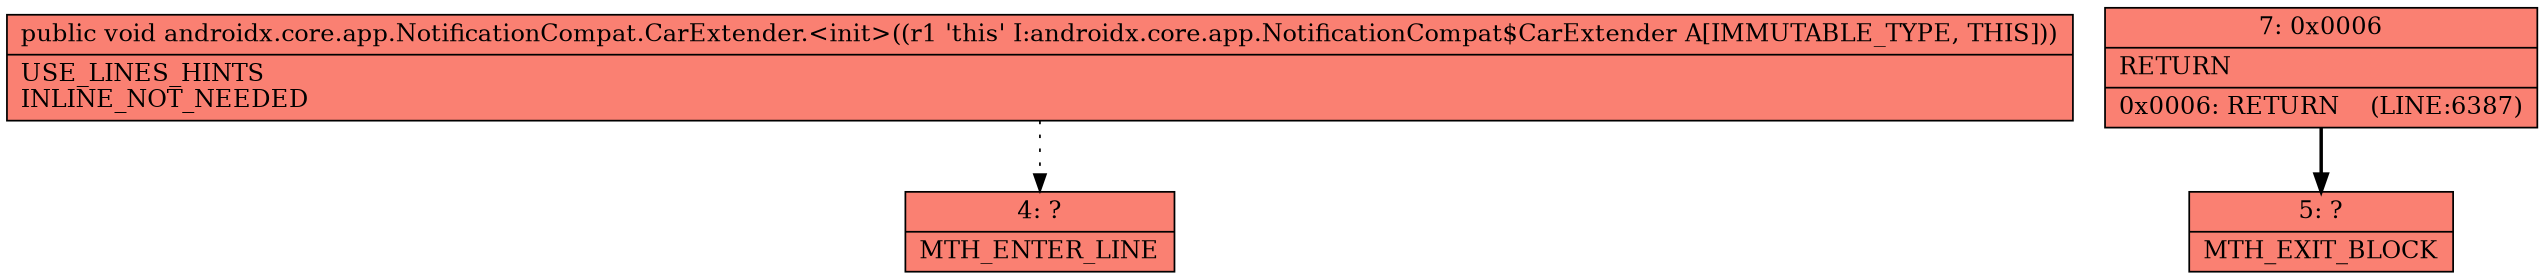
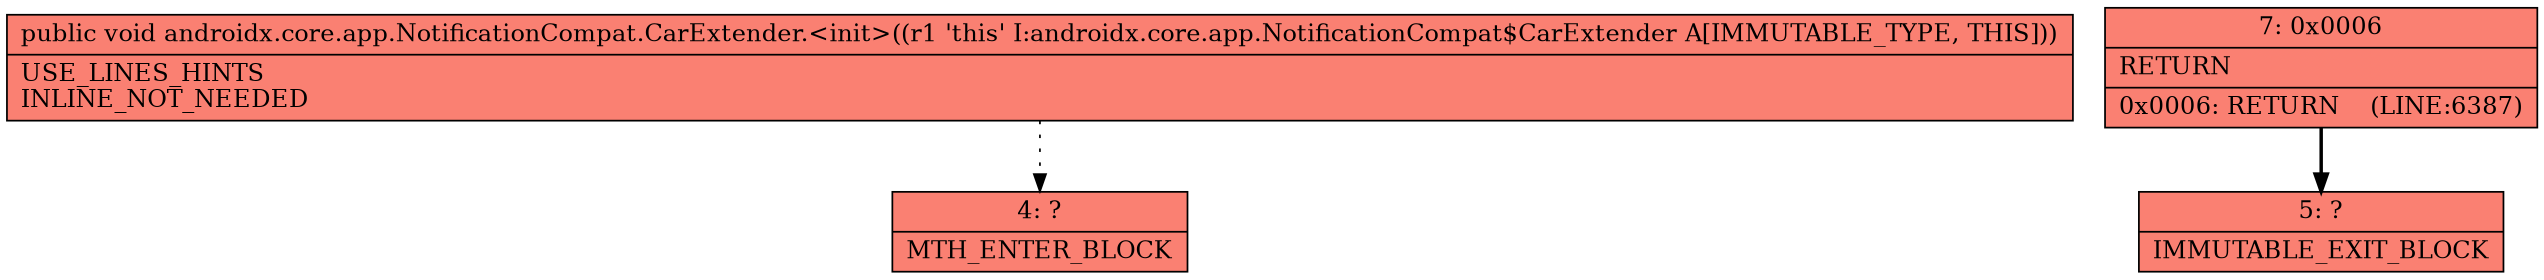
node "4: ?": text "MTH_ENTER_LINE" -> "MTH_ENTER_BLOCK"
node "5: ?": text "MTH_EXIT_BLOCK" -> "IMMUTABLE_EXIT_BLOCK"
